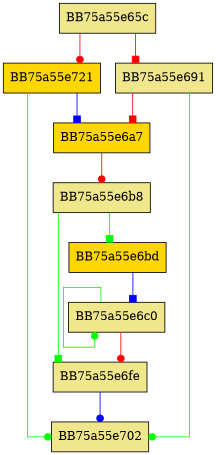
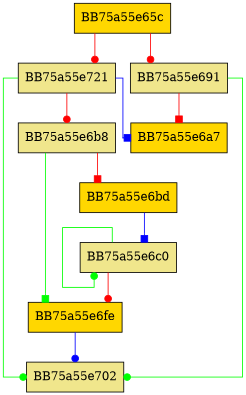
node "BB75a55e65c": fillcolor khaki -> gold
edge "BB75a55e65c" -> "BB75a55e691": arrowhead box -> dot
node "BB75a55e721": fillcolor gold -> khaki
edge "BB75a55e6a7" -> "BB75a55e6b8": now "BB75a55e721" -> "BB75a55e6b8"
edge "BB75a55e6b8" -> "BB75a55e6bd": color green -> red
node "BB75a55e6fe": fillcolor khaki -> gold
